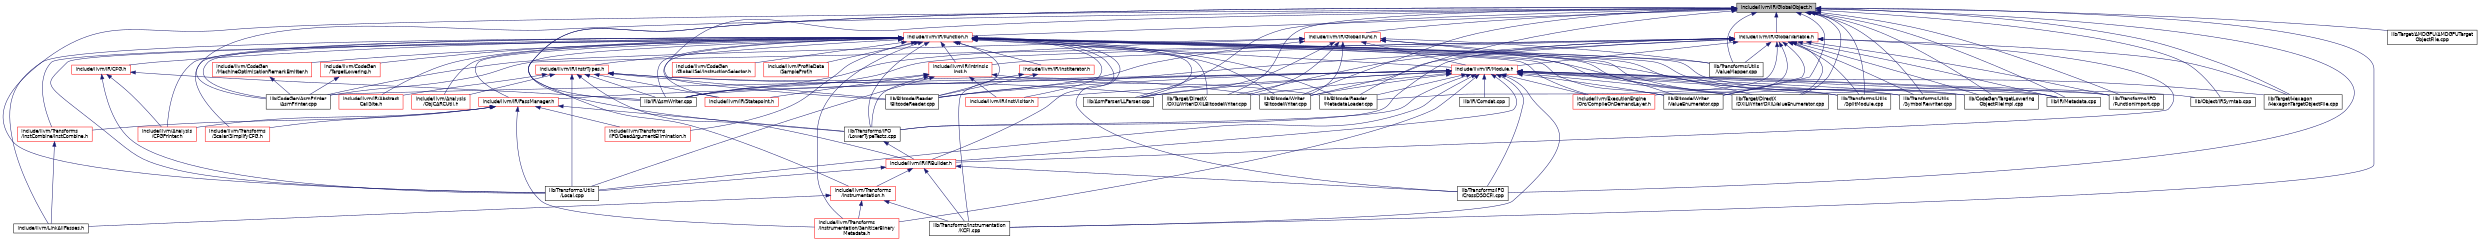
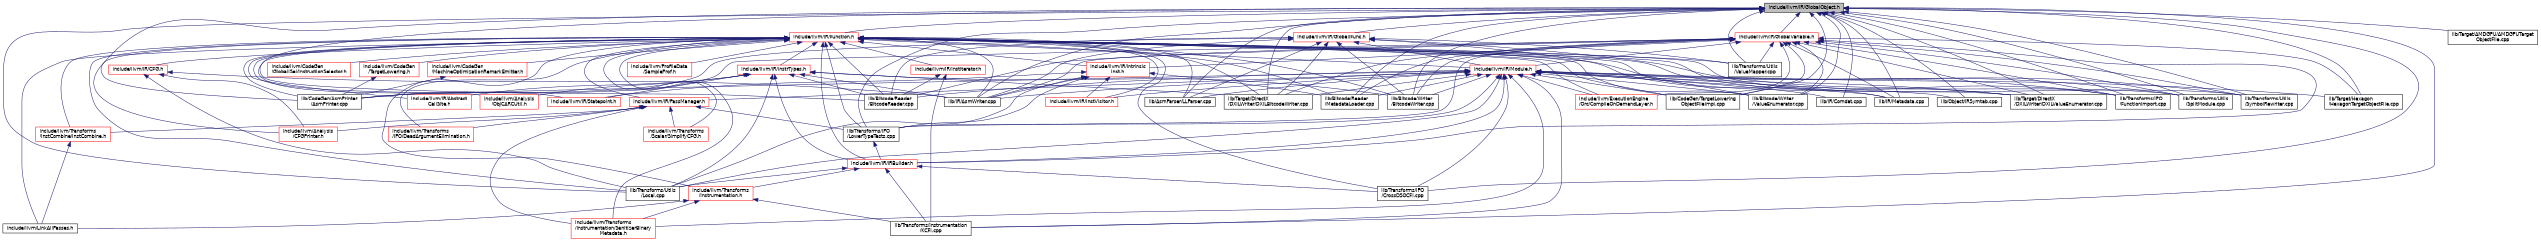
edge "lib/IR/Comdat.cpp" -> "include/llvm/IR/GlobalObject.h": added
